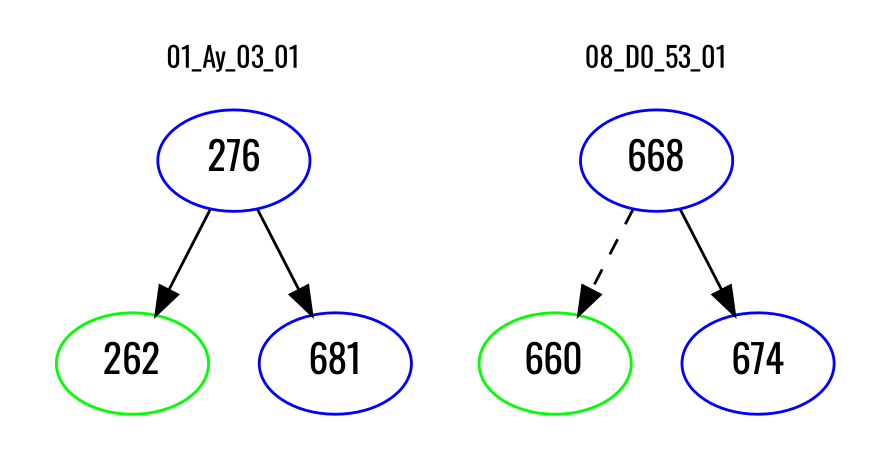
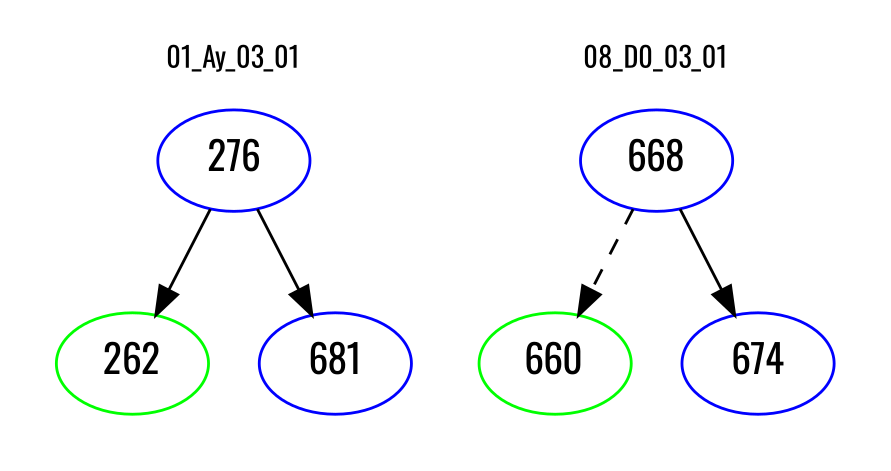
cluster "08_D0_53_01": label "08_D0_53_01" -> "08_D0_03_01"
